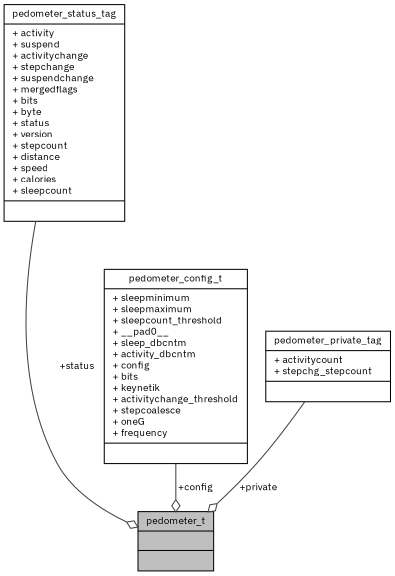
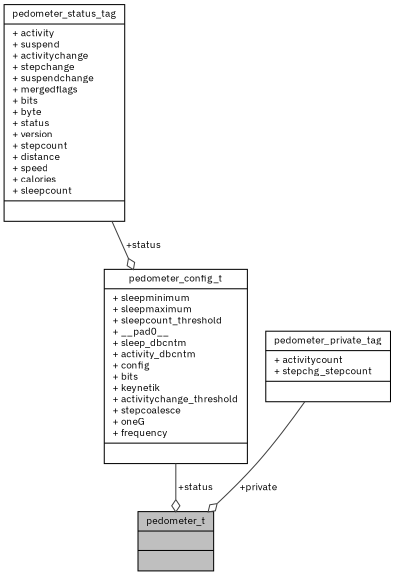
edge "pedometer_status_tag" -> "pedometer_t": now "pedometer_status_tag" -> "pedometer_config_t"
edge "pedometer_config_t" -> "pedometer_t": label " +config" -> " +status"
